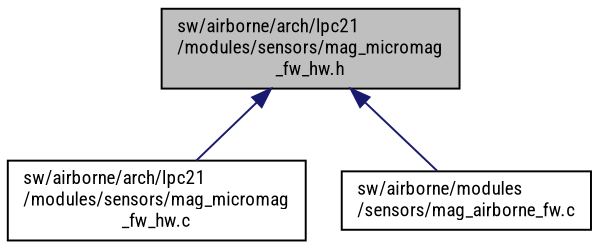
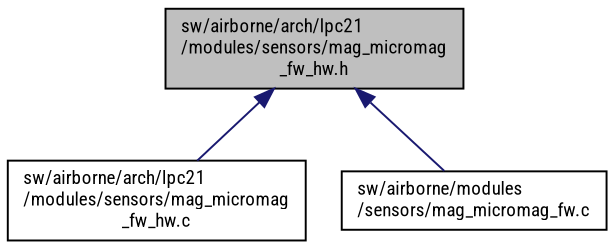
node "sw/airborne/modules /sensors/mag_airborne_fw.c": label "sw/airborne/modules /sensors/mag_airborne_fw.c" -> "sw/airborne/modules /sensors/mag_micromag_fw.c"
